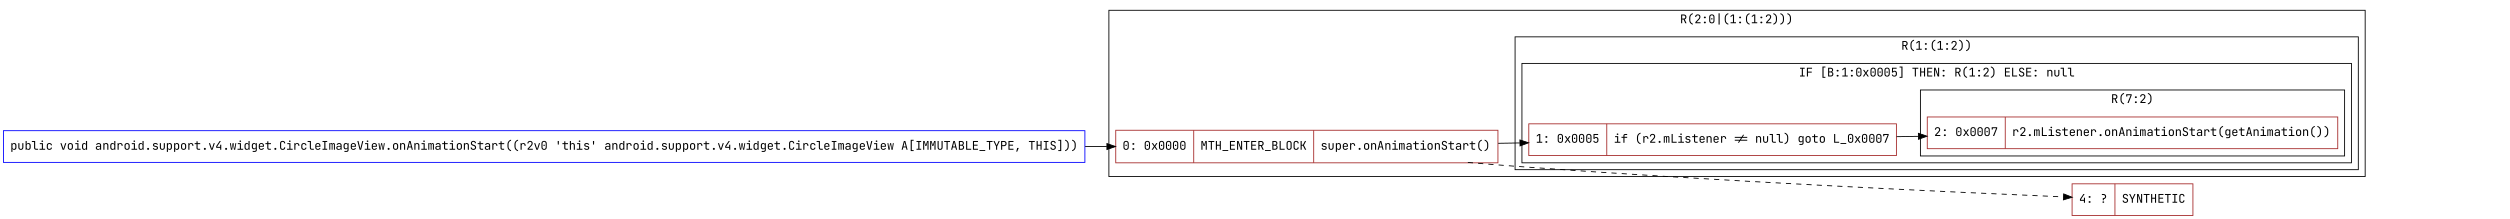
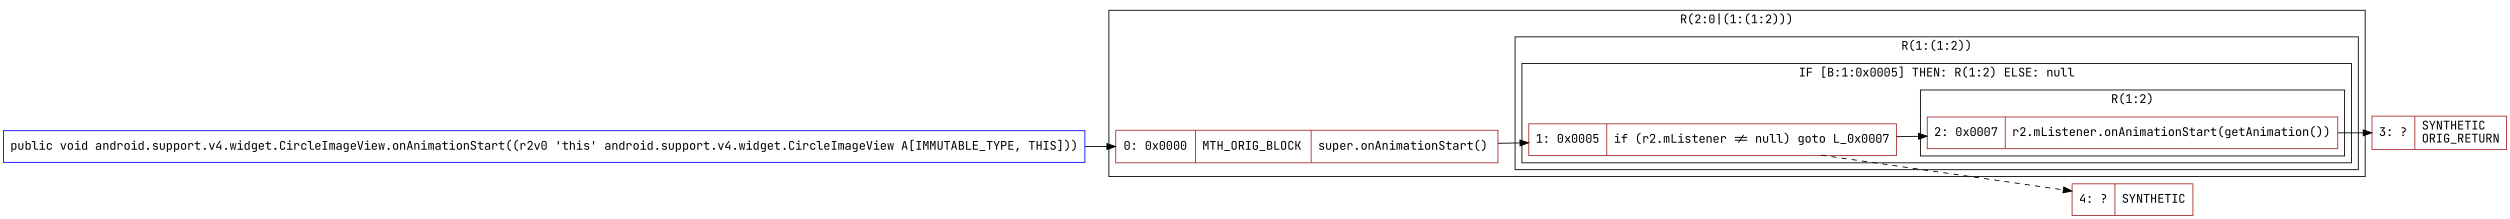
cluster "R(7:2)": label "R(7:2)" -> "R(1:2)"
node "3: ?": added
node "0: 0x0000": text "MTH_ENTER_BLOCK" -> "MTH_ORIG_BLOCK"
edge "0: 0x0000" -> "4: ?": now "1: 0x0005" -> "4: ?"
